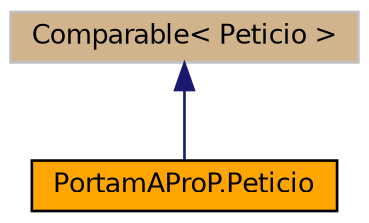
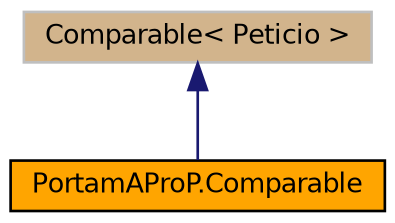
node "PortamAProP.Peticio": label "PortamAProP.Peticio" -> "PortamAProP.Comparable"
